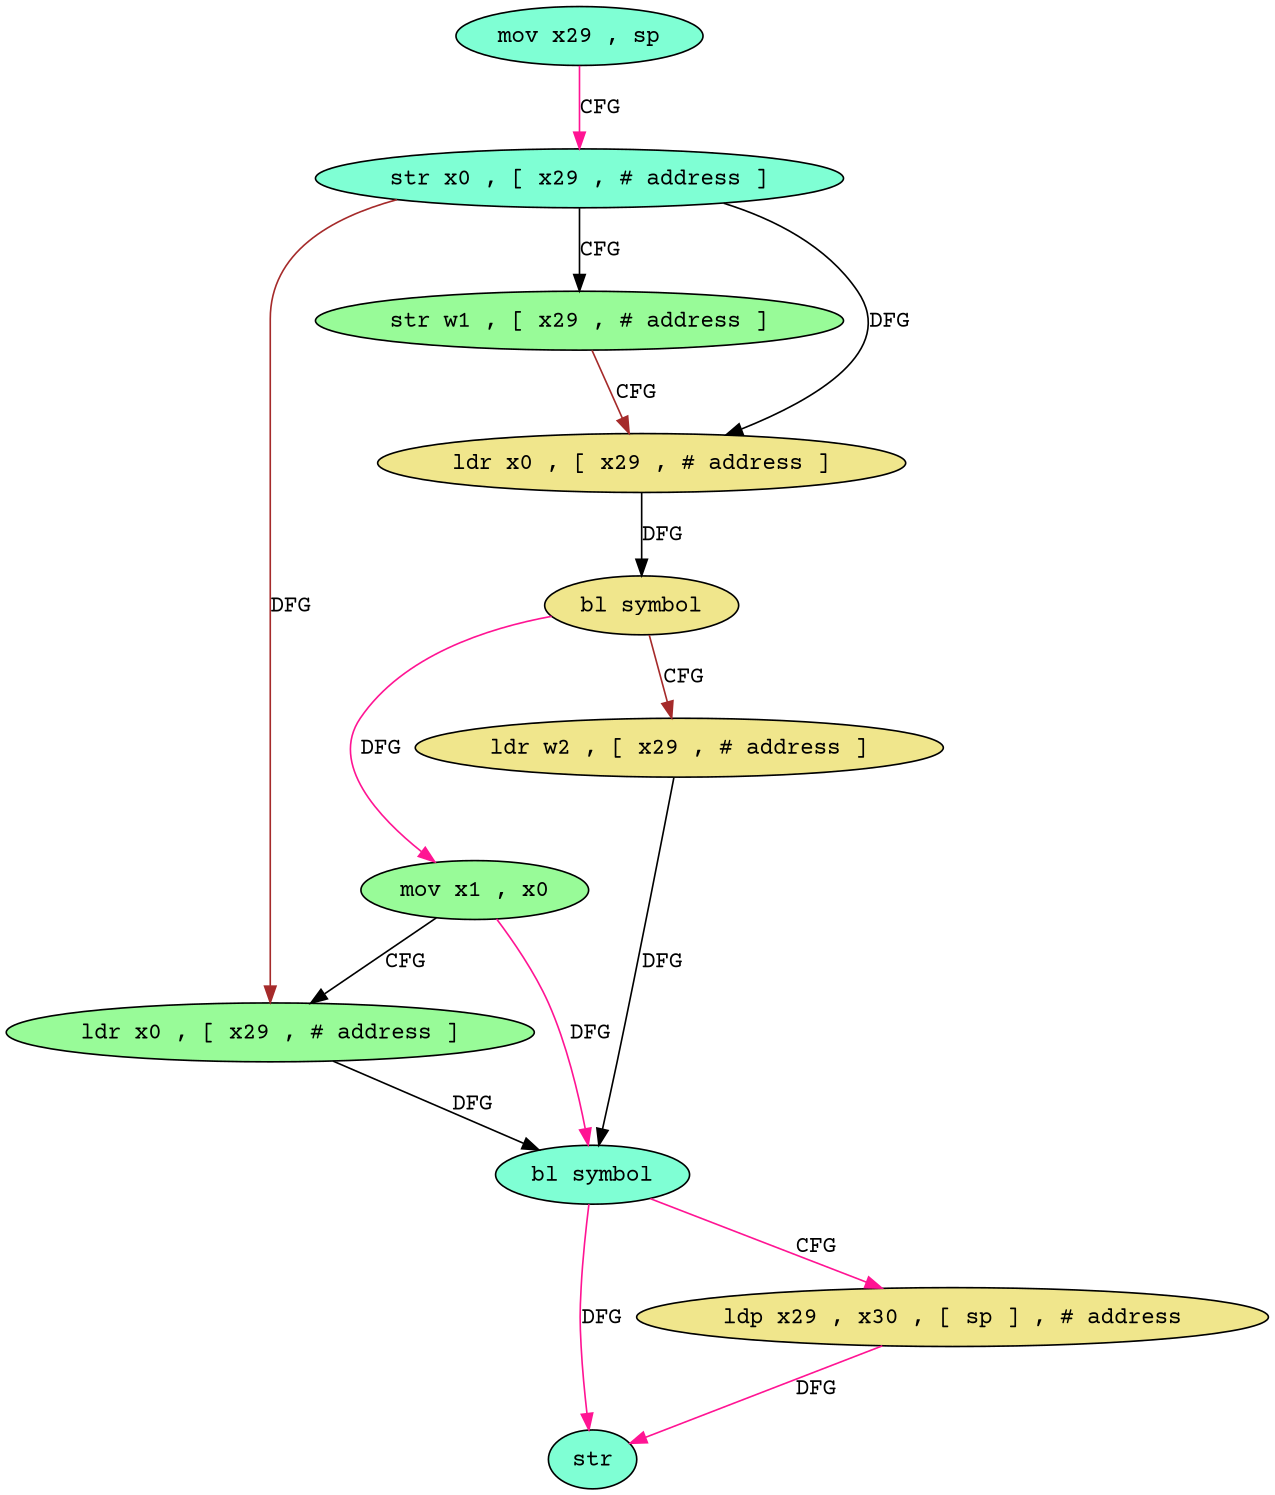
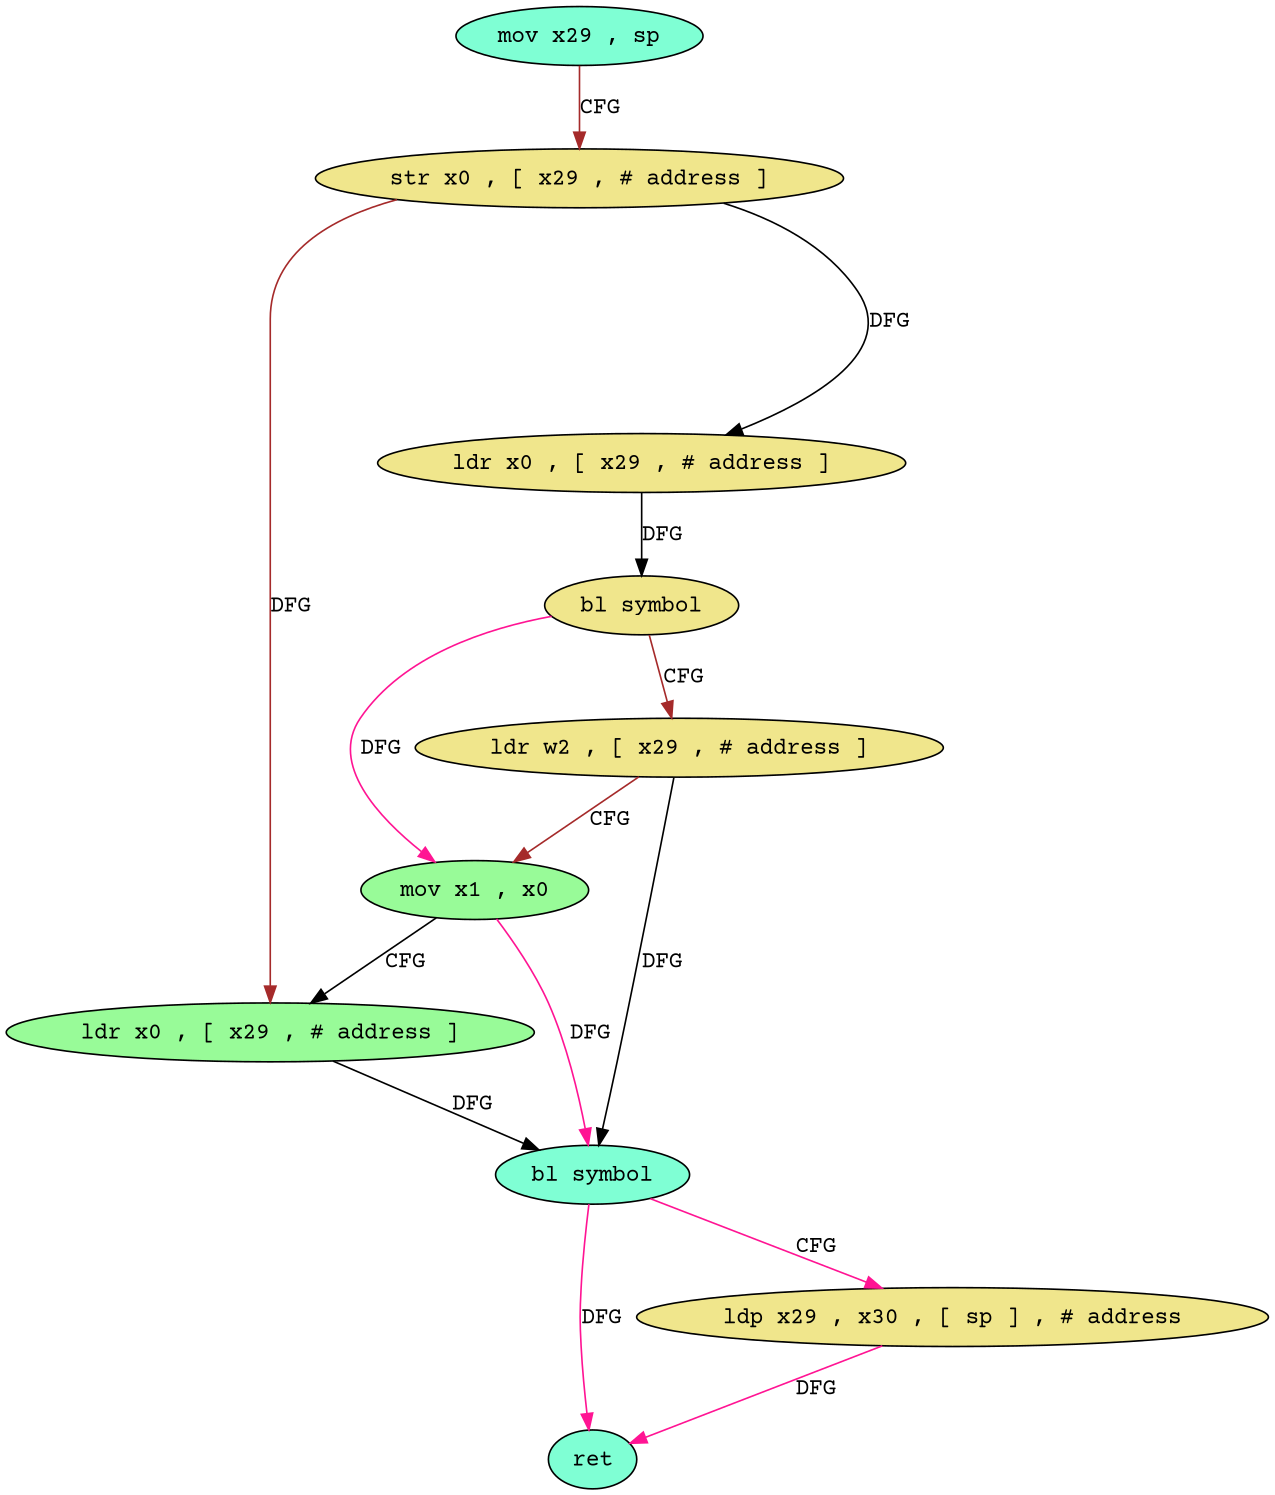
edge "mov x29 , sp" -> "str x0 , [ x29 , # address ]": color deeppink -> brown
node "str x0 , [ x29 , # address ]": fillcolor aquamarine -> khaki
node "str w1 , [ x29 , # address ]": removed
edge "ldr w2 , [ x29 , # address ]" -> "mov x1 , x0": added, label "CFG"
node "str": label "str" -> "ret"
